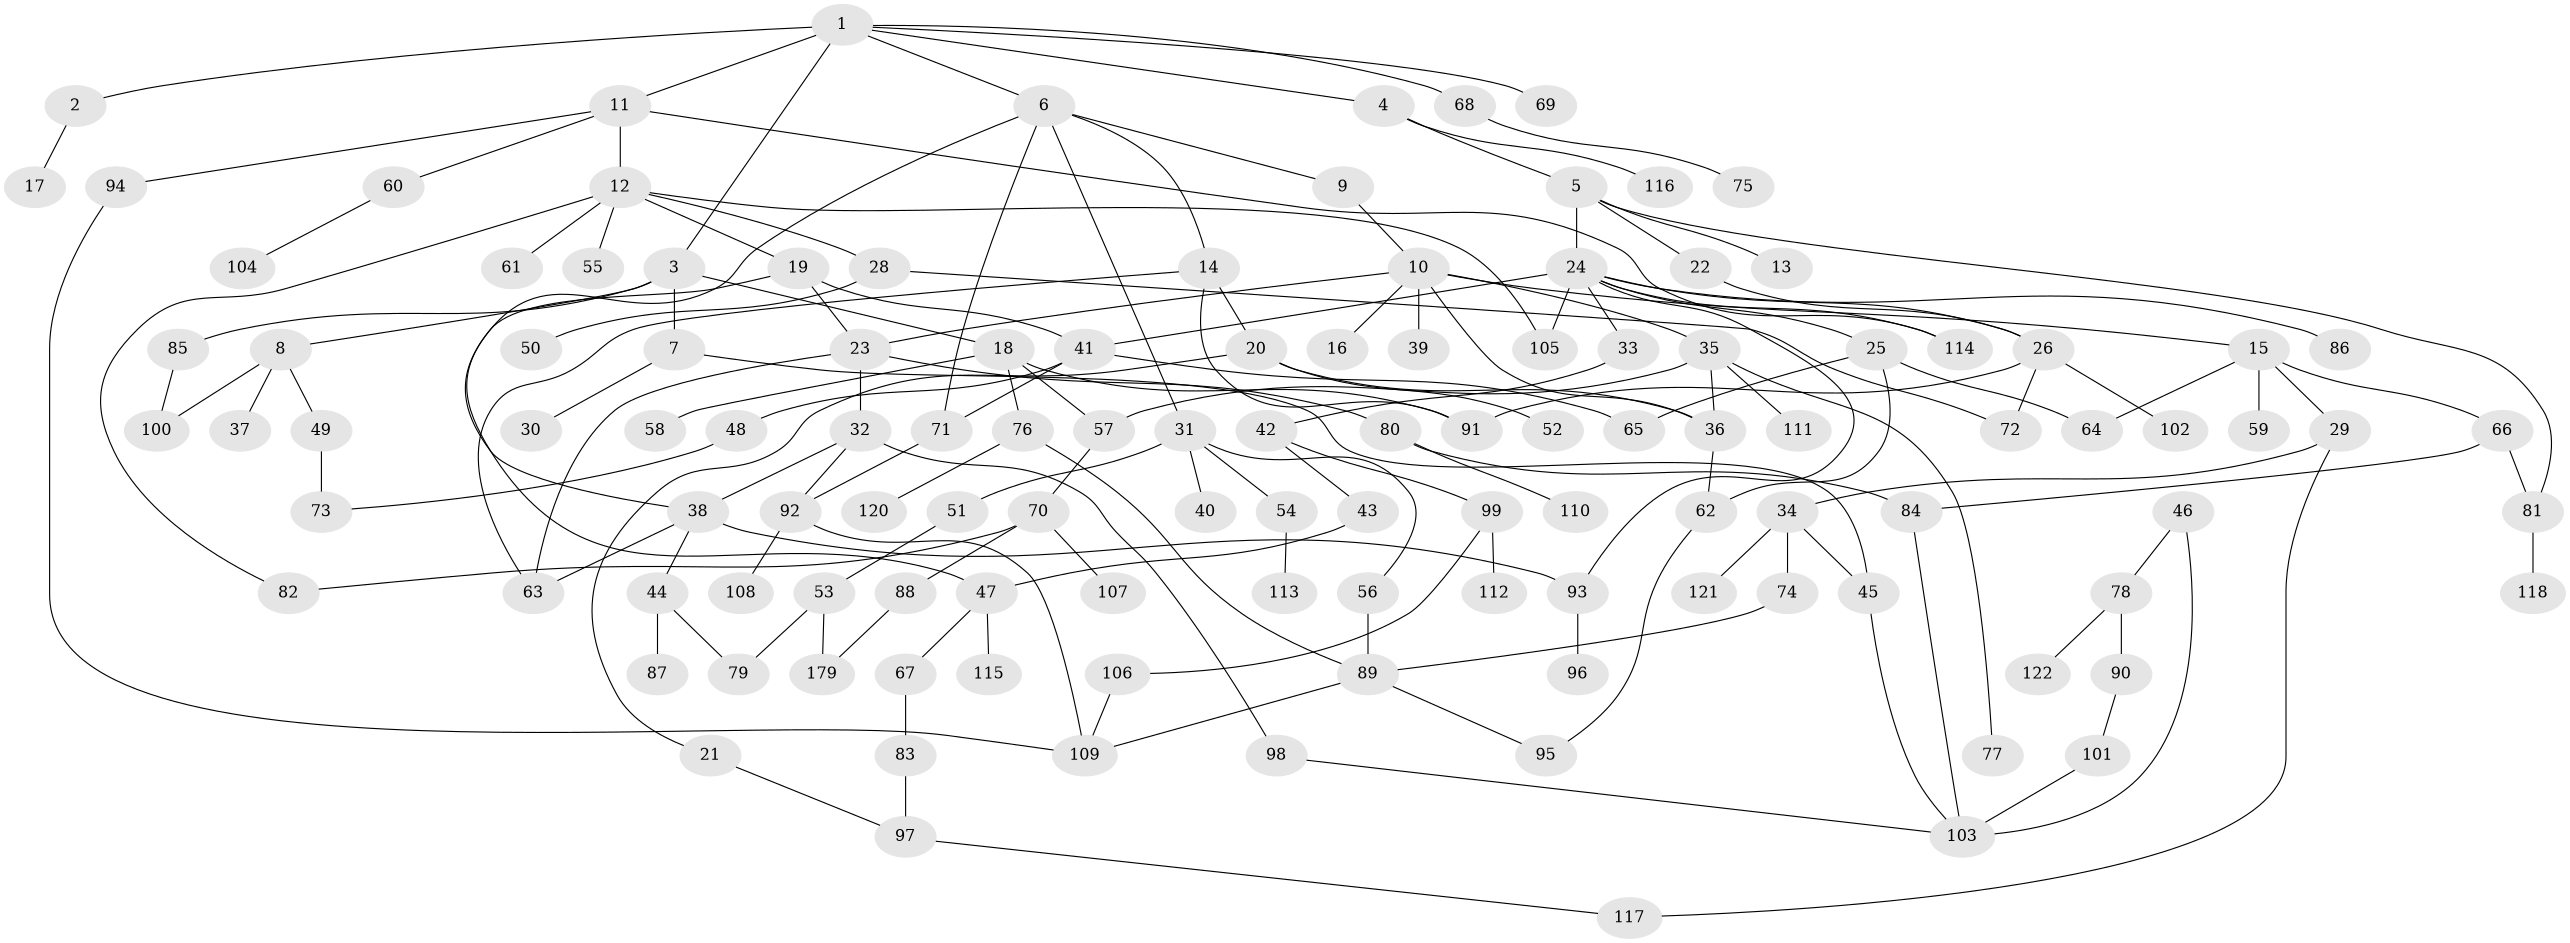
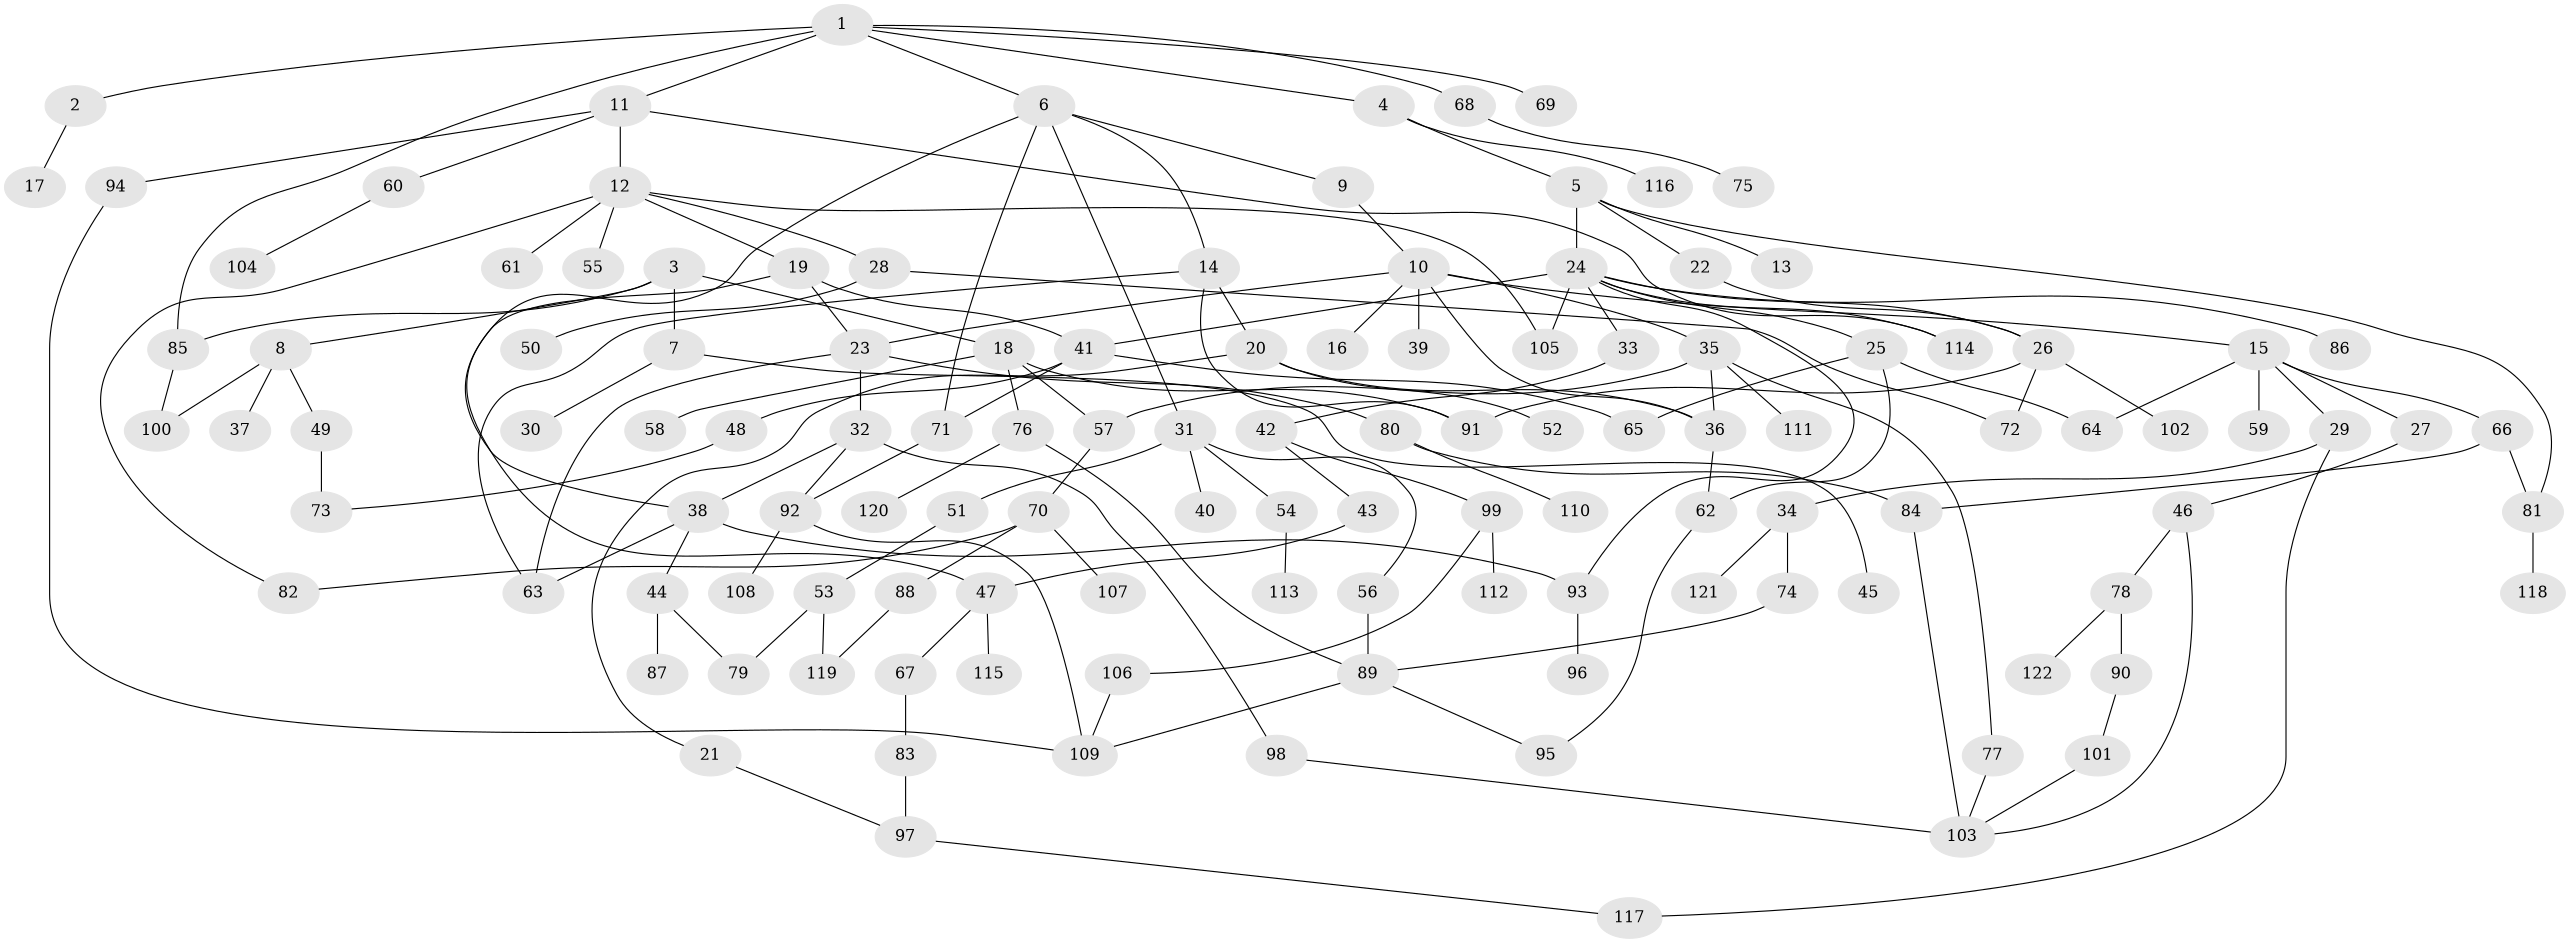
edge "1" -- "3": now "1" -- "85"
node "27": added
edge "34" -- "45": removed
node "179": label "179" -> "119"
edge "45" -- "103": now "77" -- "103"
